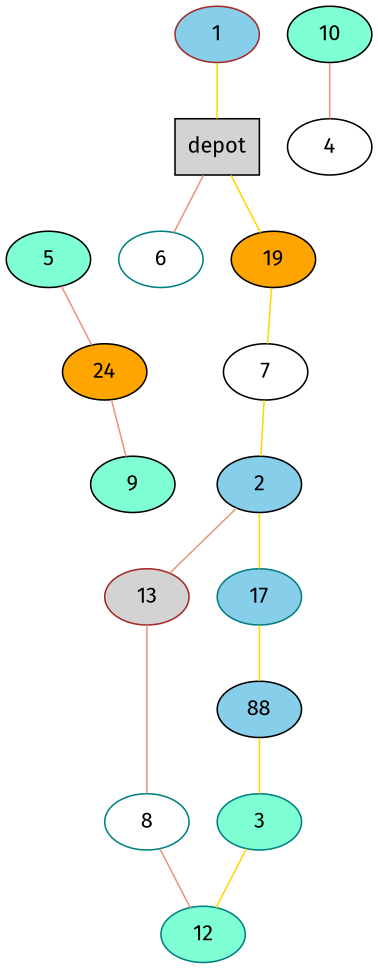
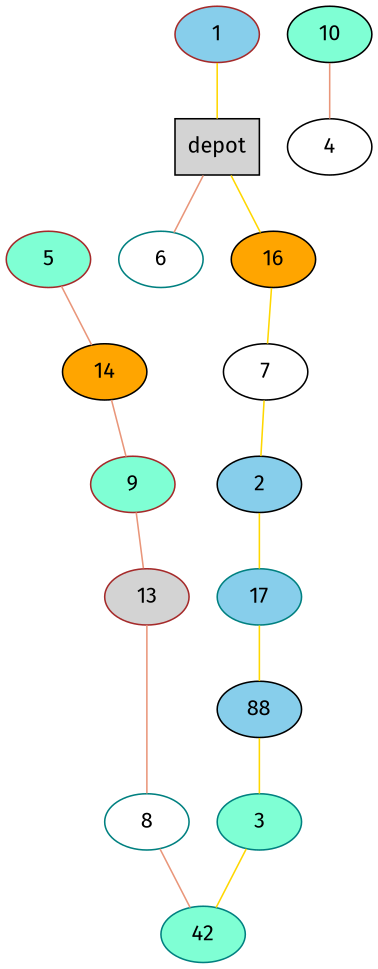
node "5": color black -> brown
node "19": label "19" -> "16"
node "24": label "24" -> "14"
node "9": color black -> brown
edge "2" -- "13": now "9" -- "13"
node "12": label "12" -> "42"
